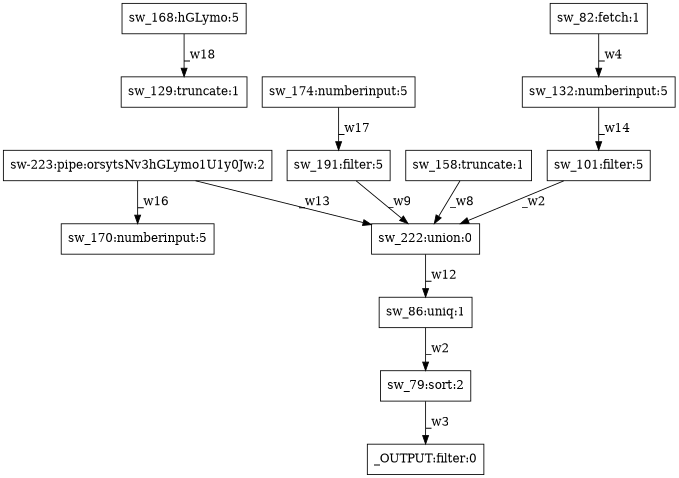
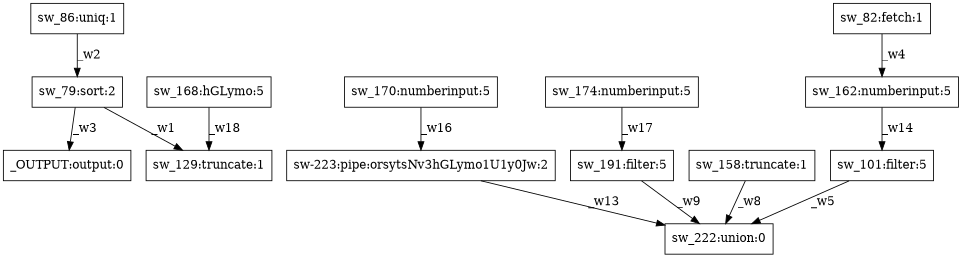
node "sw_132:numberinput:5": label "sw_132:numberinput:5" -> "sw_162:numberinput:5"
edge "sw_79:sort:2" -> "sw_129:truncate:1": added, label "_w1"
edge "sw-223:pipe:orsytsNv3hGLymo1U1y0Jw:2" -> "sw_170:numberinput:5": reversed
edge "sw_101:filter:5" -> "sw_222:union:0": label "_w2" -> "_w5"
edge "sw_222:union:0" -> "sw_86:uniq:1": removed, label "_w12"
node "_OUTPUT:filter:0": label "_OUTPUT:filter:0" -> "_OUTPUT:output:0"
